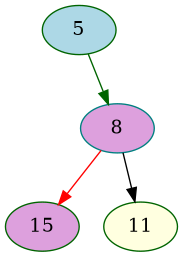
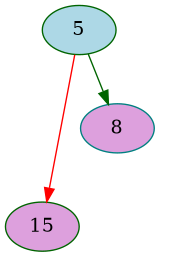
edge "8" -> "15": now "5" -> "15"
node "11": removed
